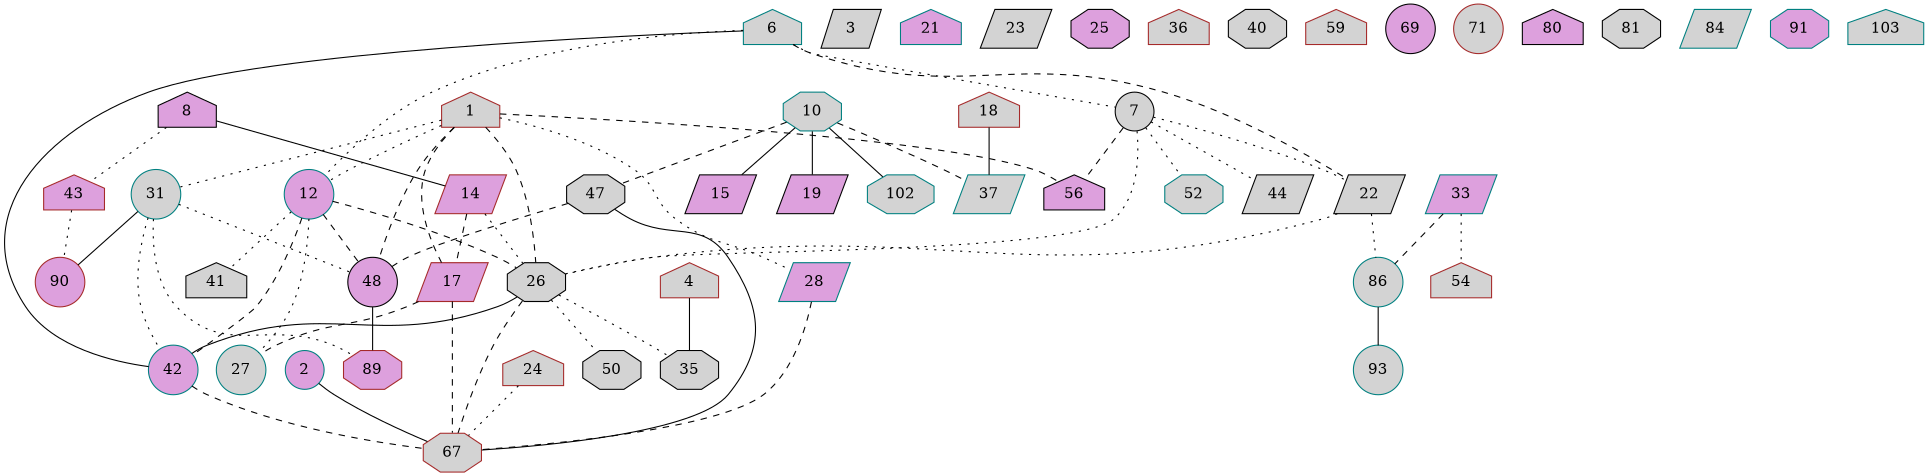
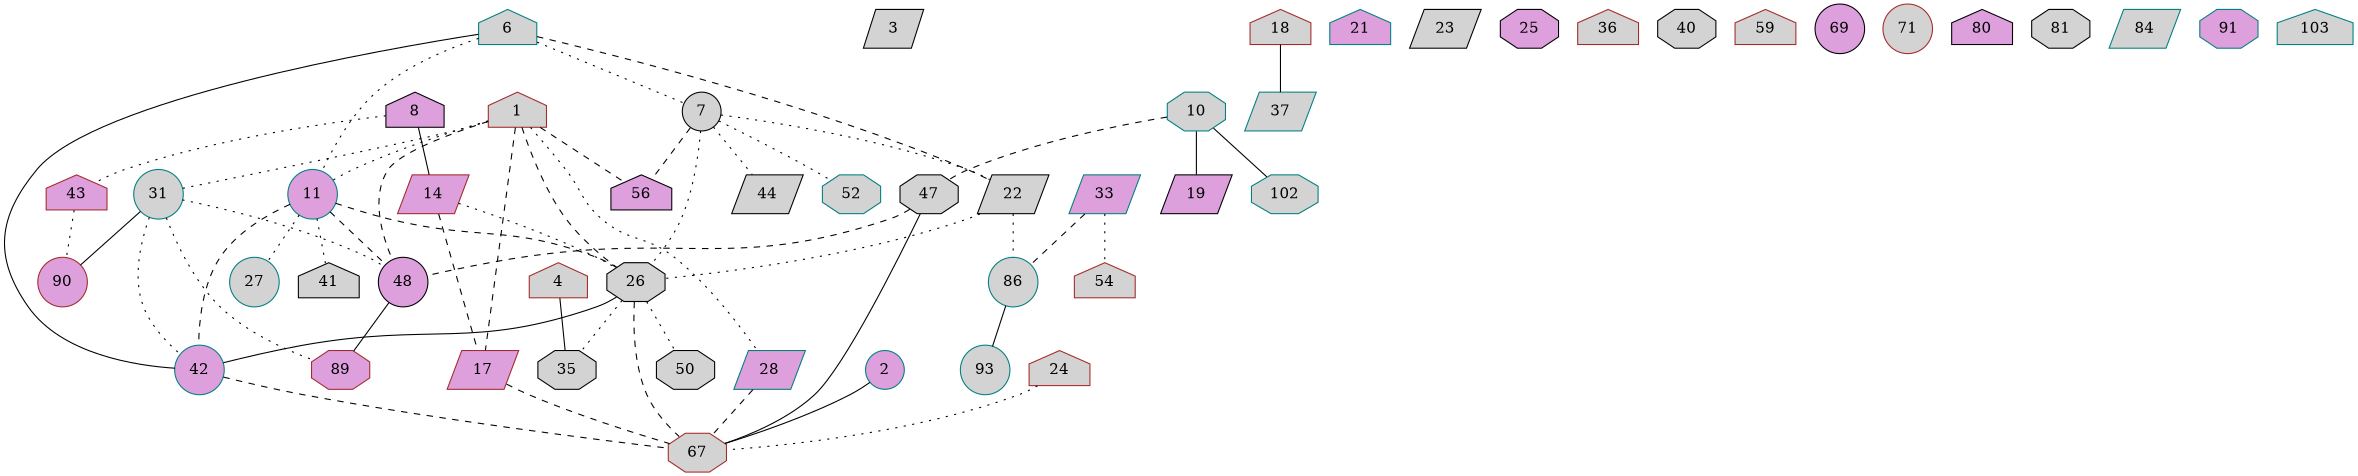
edge "10" -- "37": removed
node "12": label "12" -> "11"
node "15": removed
edge "17" -- "27": removed
